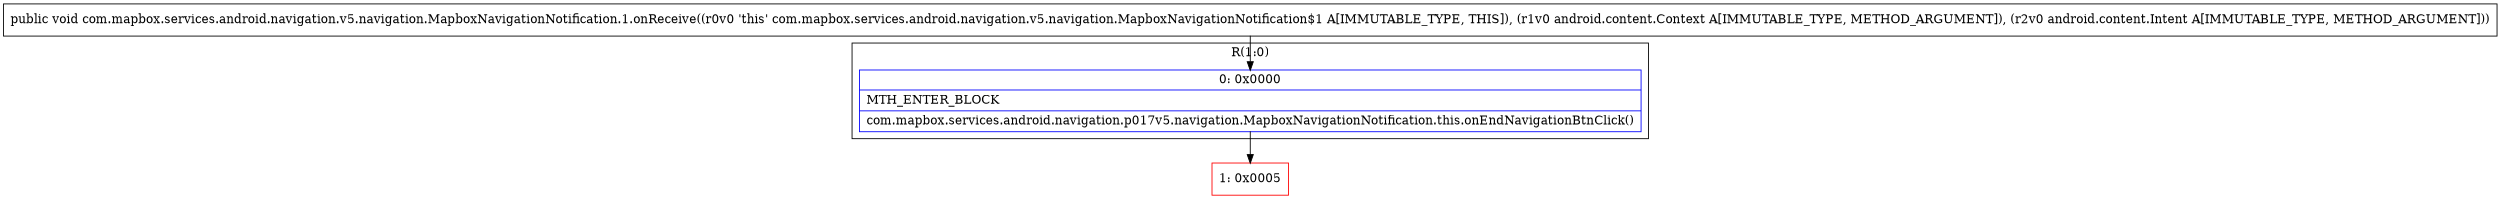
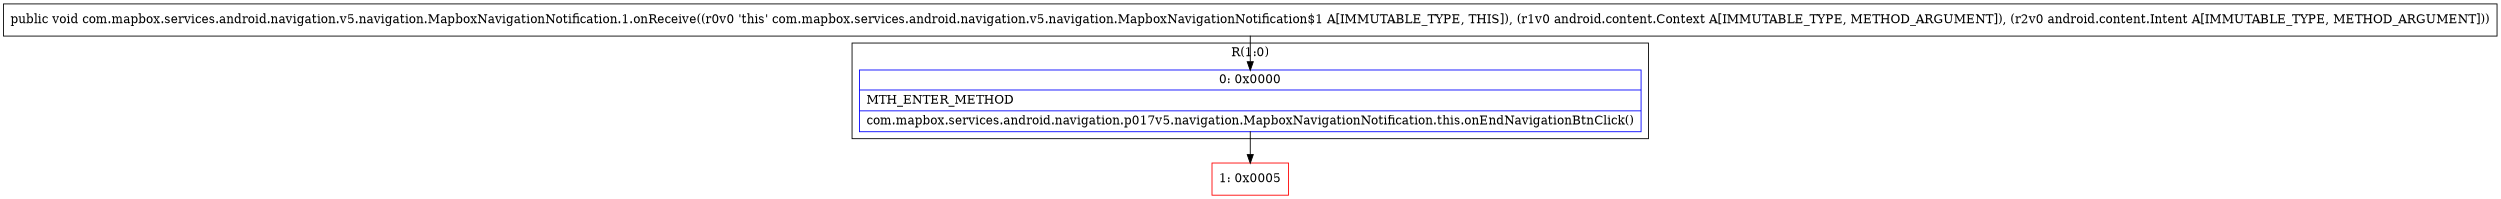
node "0: 0x0000": text "MTH_ENTER_BLOCK" -> "MTH_ENTER_METHOD"
